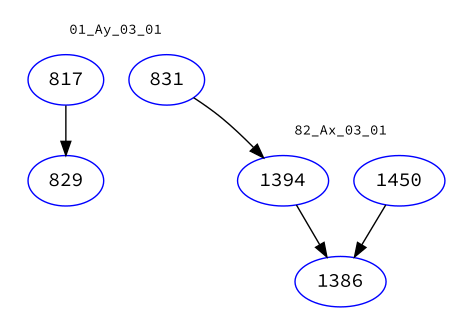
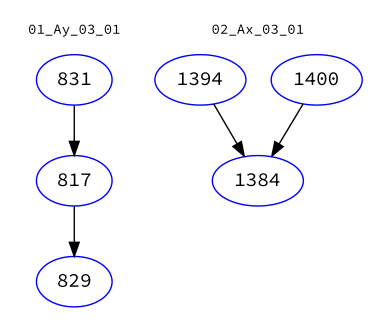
edge "831" -> "1394": now "831" -> "817"
cluster "82_Ax_03_01": label "82_Ax_03_01" -> "02_Ax_03_01"
node "1450": label "1450" -> "1400"
node "1386": label "1386" -> "1384"
